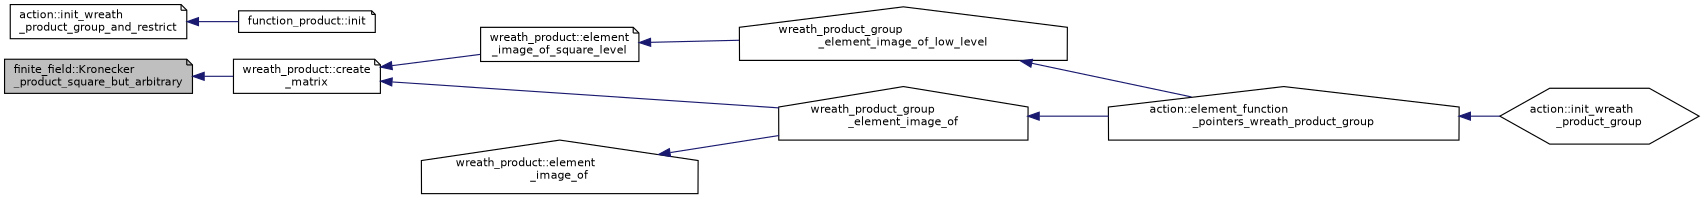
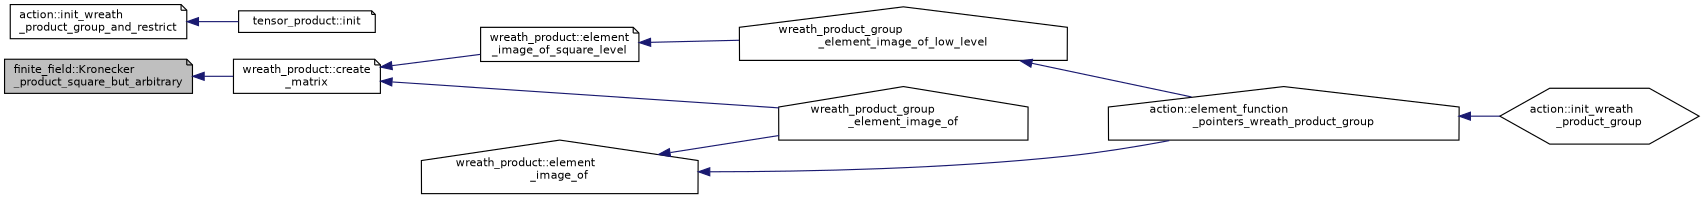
node "function_product::init": label "function_product::init" -> "tensor_product::init"
edge "action::element_function _pointers_wreath_product_group" -> "wreath_product_group _element_image_of": now "action::element_function _pointers_wreath_product_group" -> "wreath_product::element _image_of"
